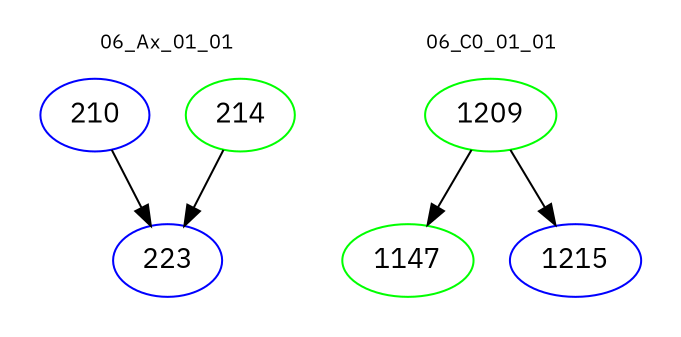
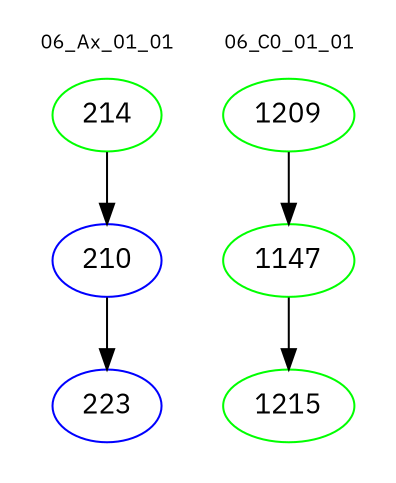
edge "214" -> "223": now "214" -> "210"
edge "1209" -> "1215": now "1147" -> "1215"
node "1215": color blue -> green
